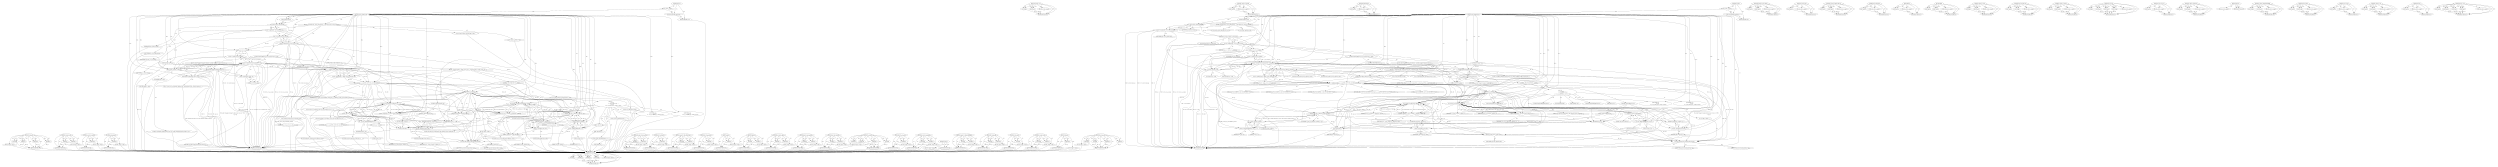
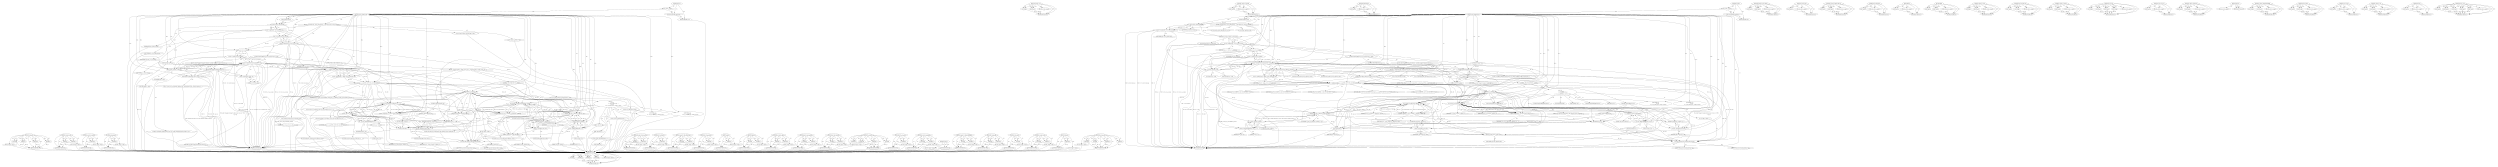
node "(PARAM,p5)": added
